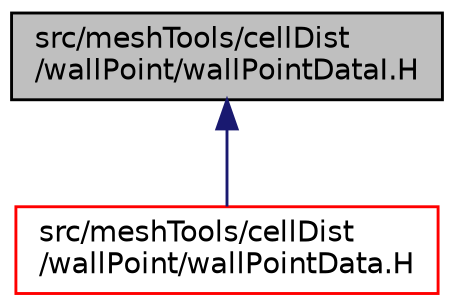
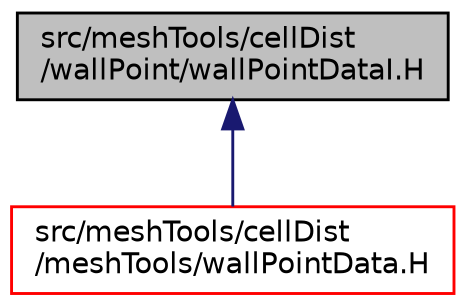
node "src/meshTools/cellDist /wallPoint/wallPointData.H": label "src/meshTools/cellDist /wallPoint/wallPointData.H" -> "src/meshTools/cellDist /meshTools/wallPointData.H"
